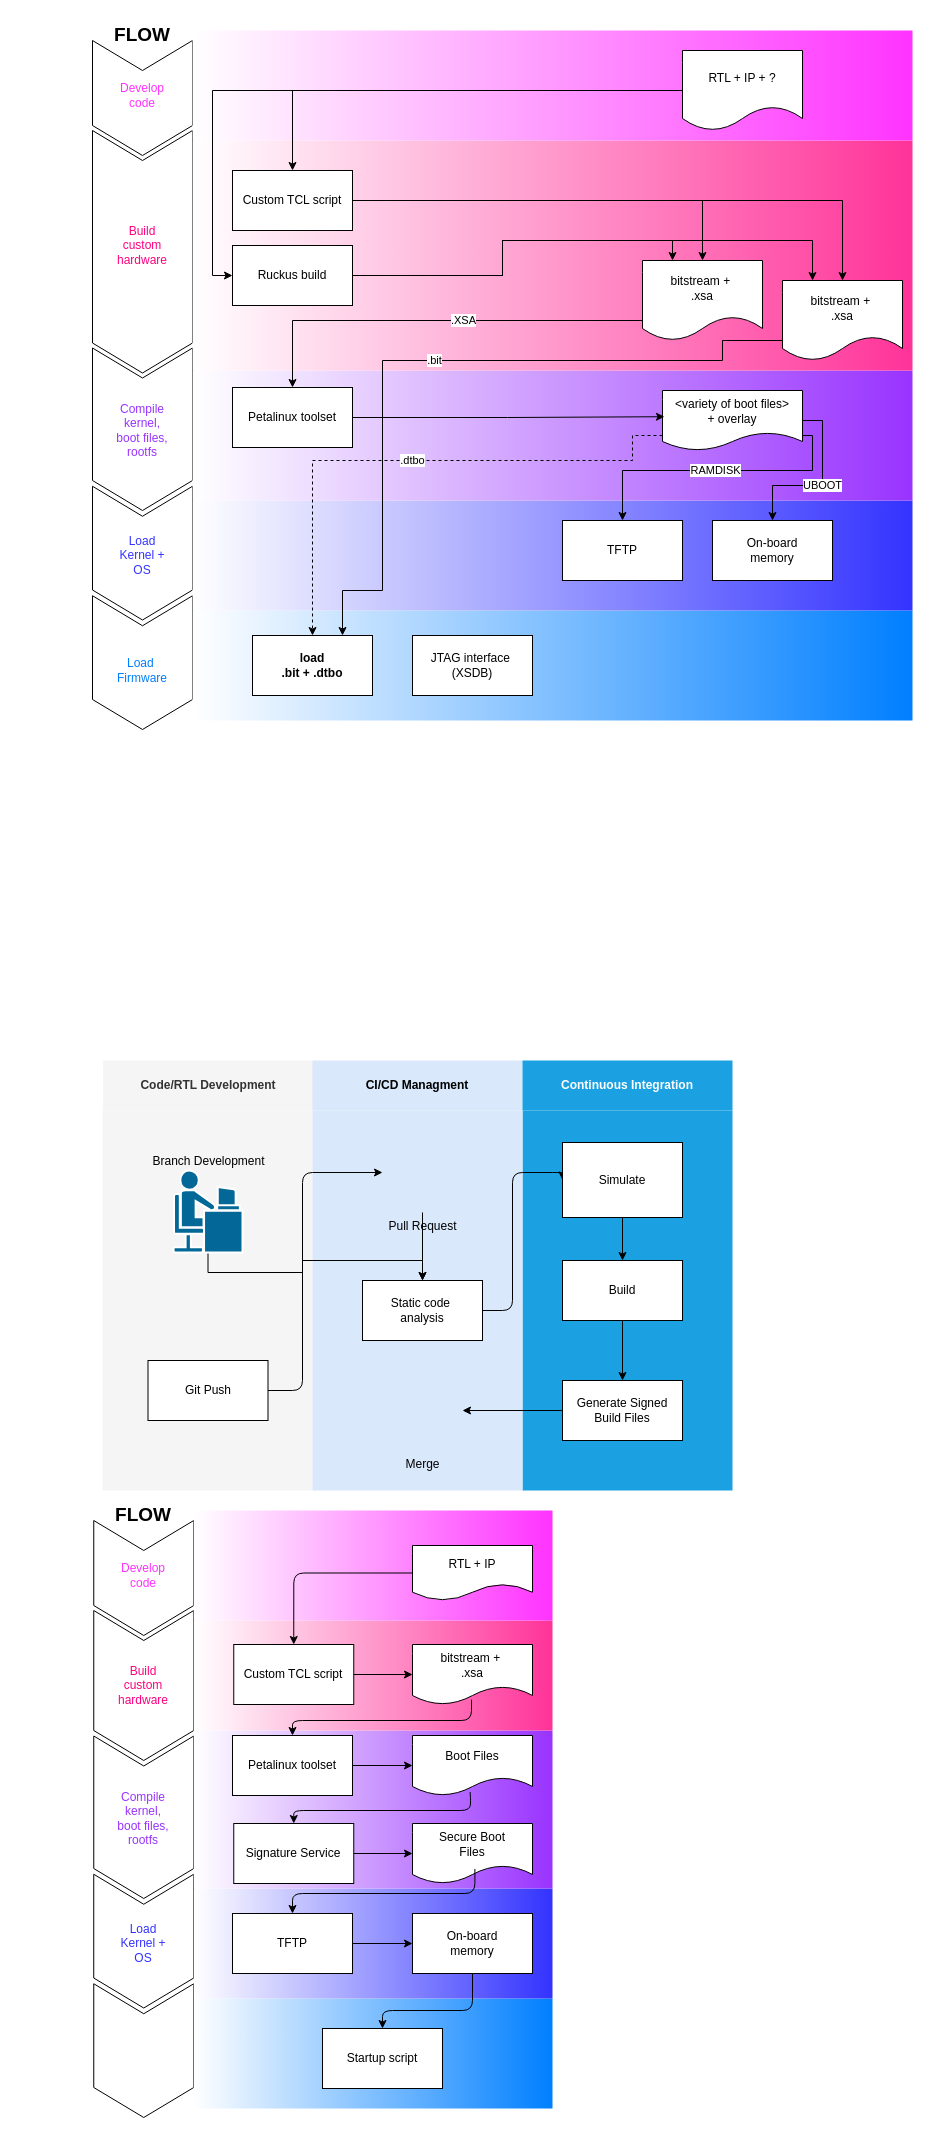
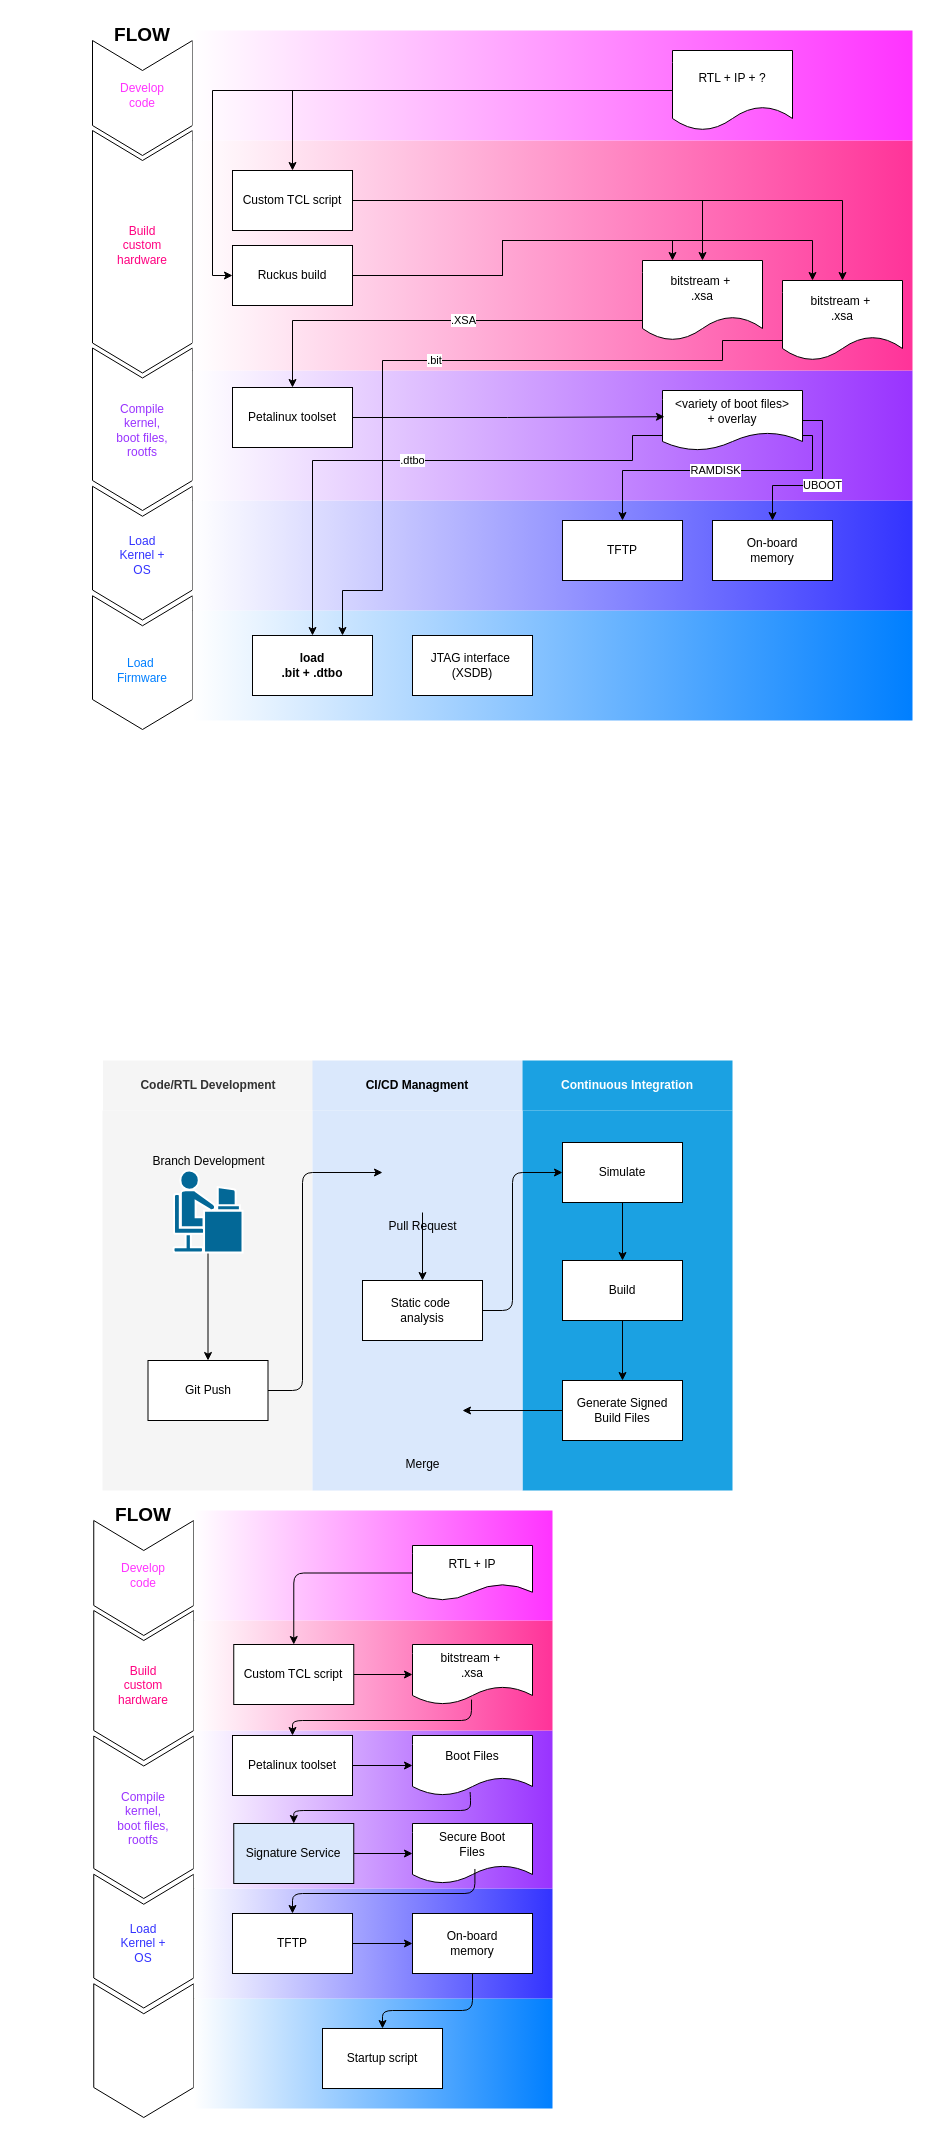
node "RTL + IP + ?": moved (743, 91) -> (733, 91)
edge "<variety of boot files> + overlay" -> "load .bit + .dtbo": style dashed -> solid
node "Simulate": size 120x75 -> 120x60
edge "Branch Development" -> "Static code analysis": now "Branch Development" -> "Git Push"
node "Signature Service": fillcolor #ffffff -> #dae8fc
